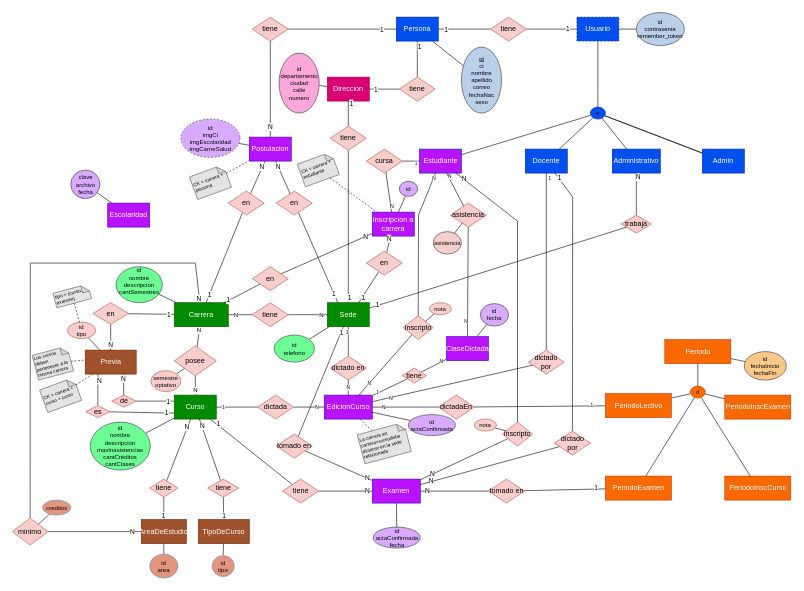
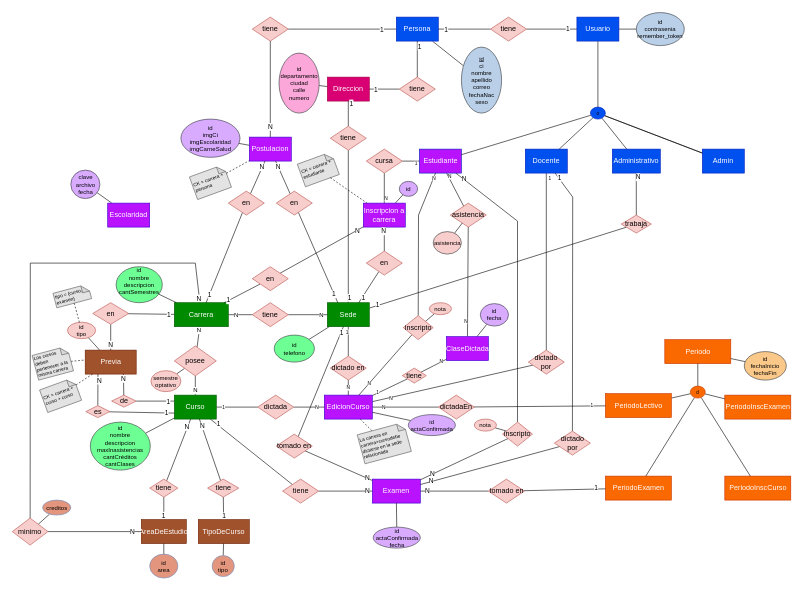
node "Usuario": style dashed -> solid
node "id imgCi imgEscolaridad imgCarneSalud": style dashed -> solid
node "Inscripcion a carrera": moved (393, 224) -> (384, 215)
